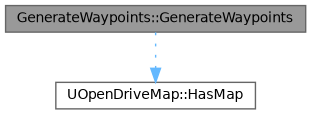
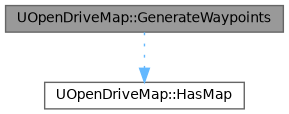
node "GenerateWaypoints::GenerateWaypoints": label "GenerateWaypoints::GenerateWaypoints" -> "UOpenDriveMap::GenerateWaypoints"
